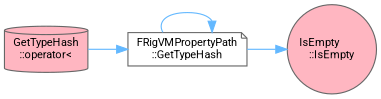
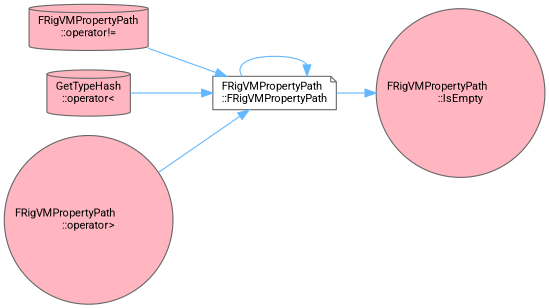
node "FRigVMPropertyPath ::operator!=": added
node "FRigVMPropertyPath ::GetTypeHash": label "FRigVMPropertyPath ::GetTypeHash" -> "FRigVMPropertyPath ::FRigVMPropertyPath"
node "IsEmpty ::IsEmpty": label "IsEmpty ::IsEmpty" -> "FRigVMPropertyPath ::IsEmpty"
node "FRigVMPropertyPath ::operator>": added
